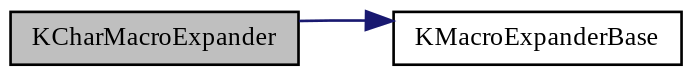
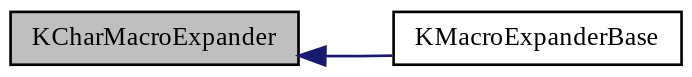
edge "KCharMacroExpander" -> "KMacroExpanderBase": reversed
